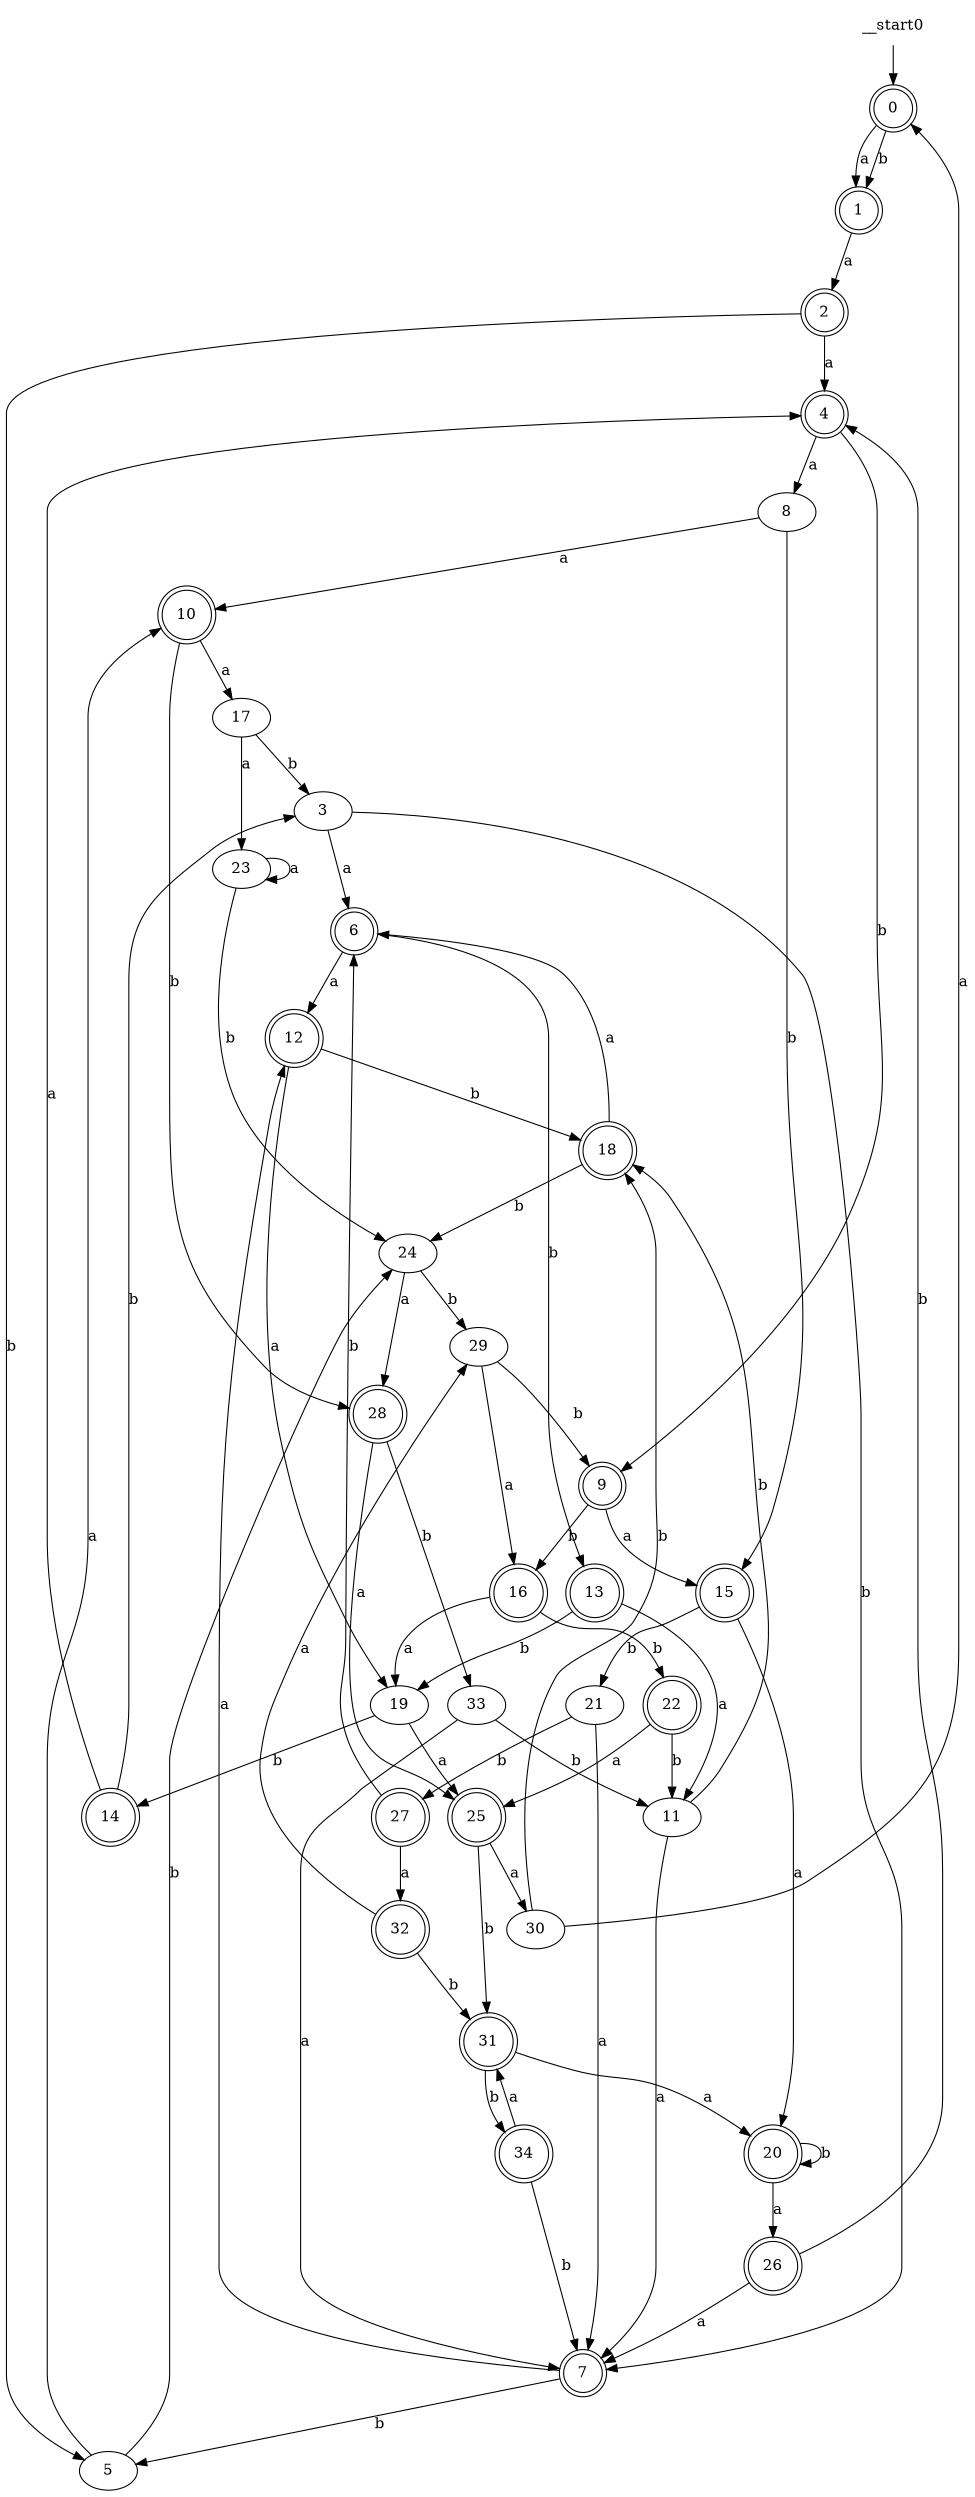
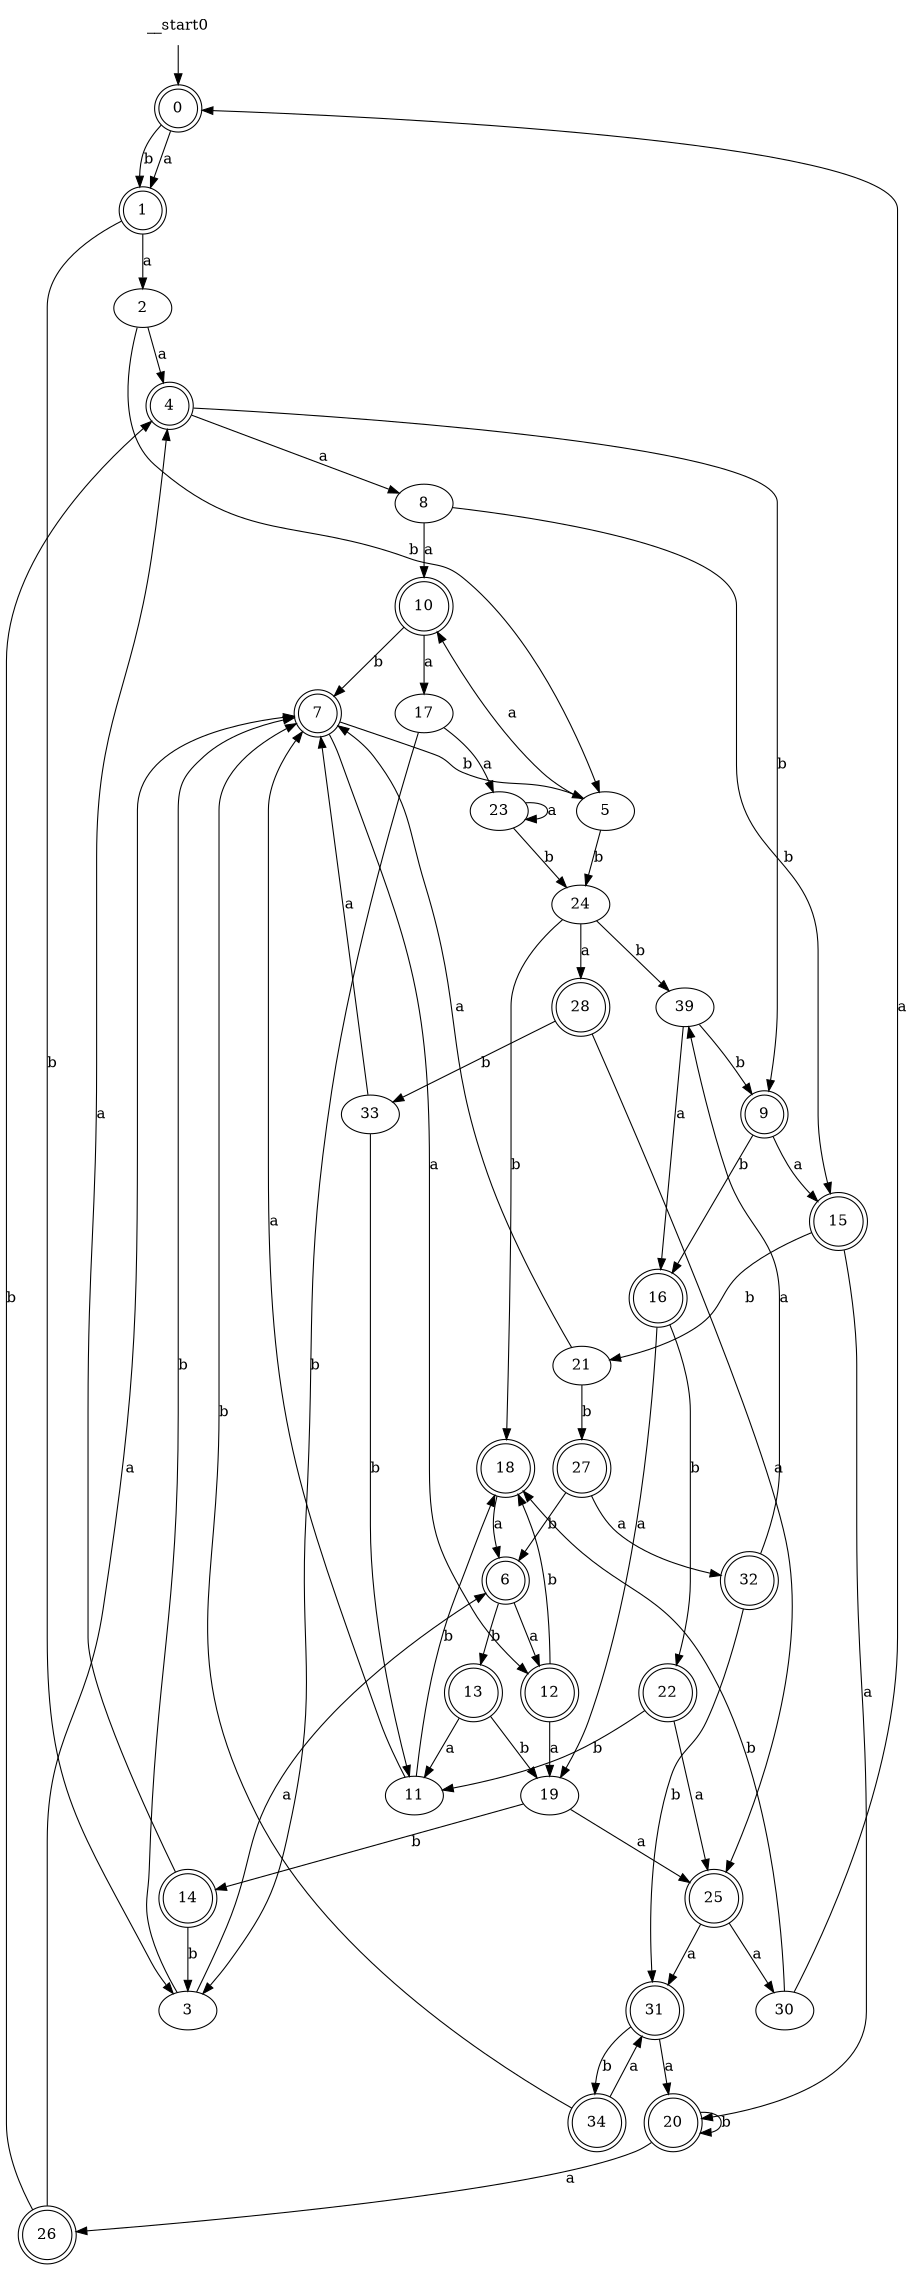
node "2": shape doublecircle -> ellipse
edge "10" -> "28": now "10" -> "7"
edge "1" -> "3": added, label "b"
edge "18" -> "24": reversed
node "29": label "29" -> "39"
edge "25" -> "31": label "b" -> "a"
